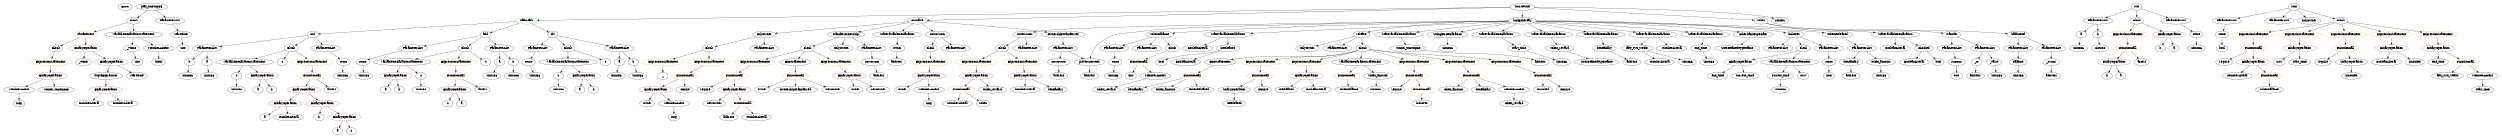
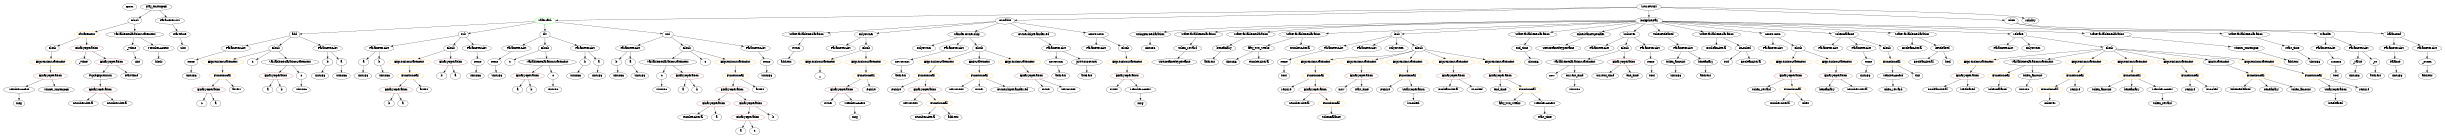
edge "lockEtherPay" -> "previousOwner": now "lockEtherPay" -> "lock"
edge "SafeMath" -> "sub": added
